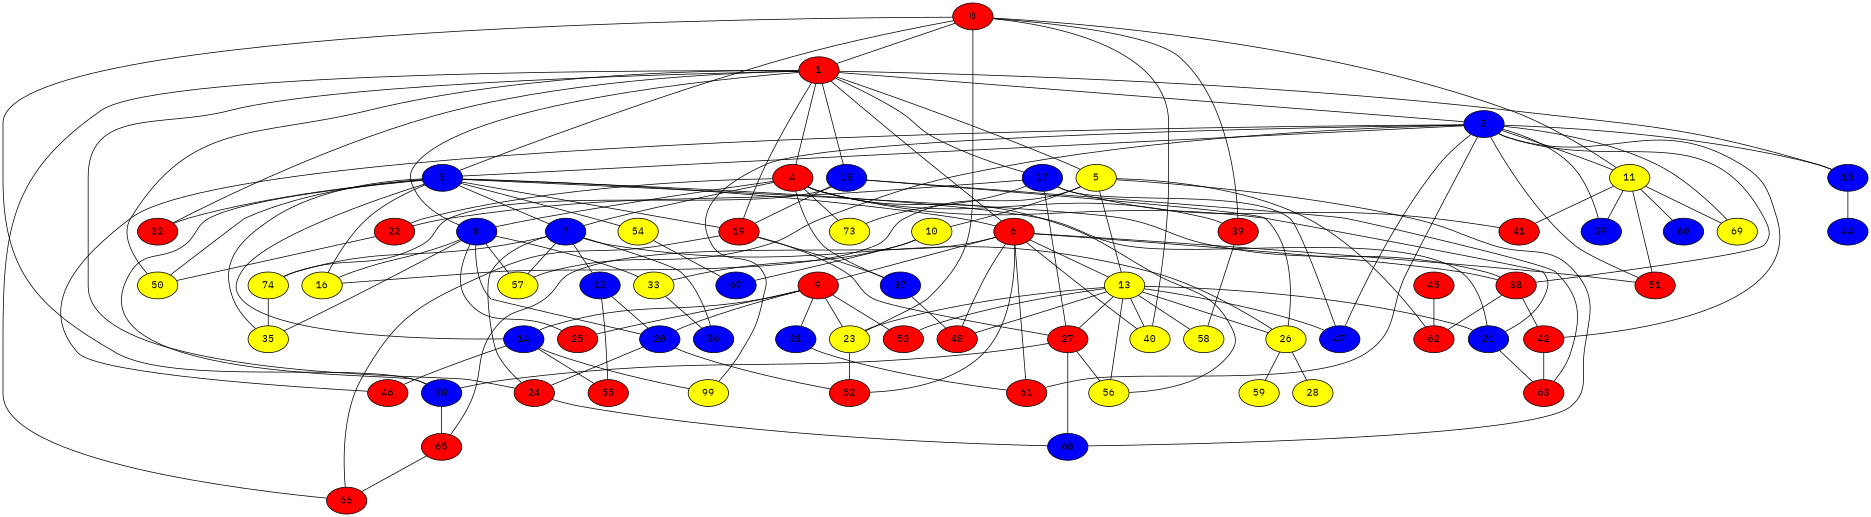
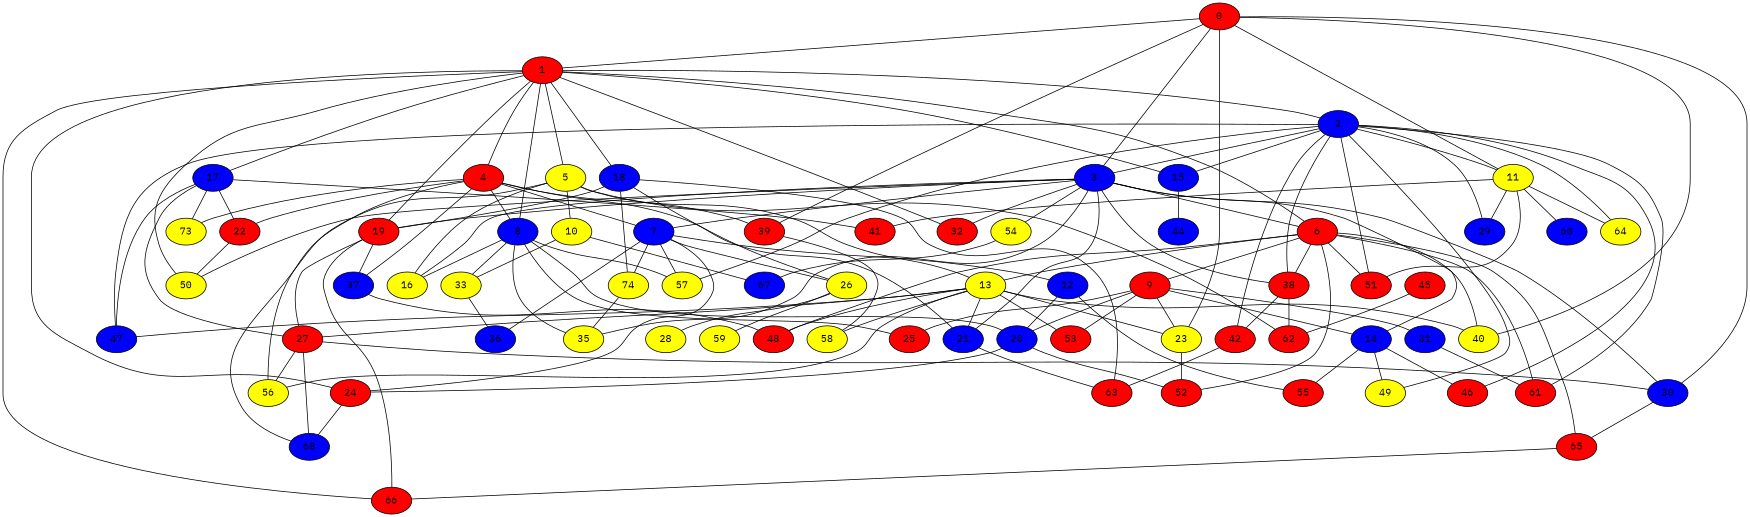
node "69": label "69" -> "64"
edge "13" -- "26": removed
node "99": label "99" -> "49"
